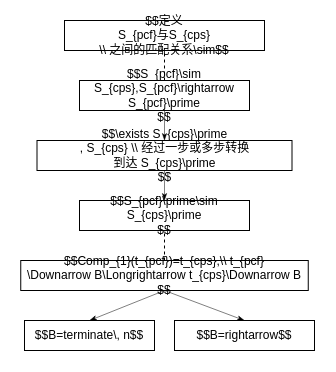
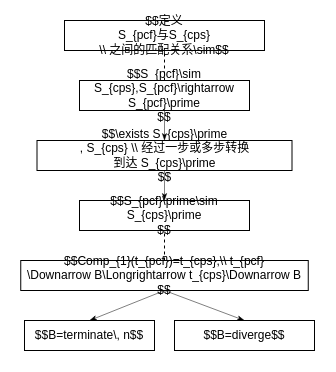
node "$$B=rightarrow$$": label "$$B=rightarrow$$" -> "$$B=diverge$$"
